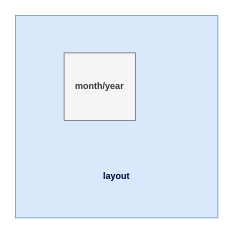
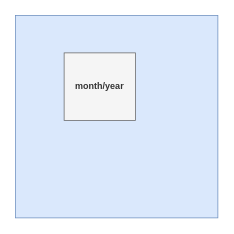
node "layout": removed
